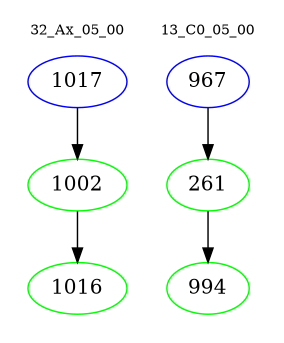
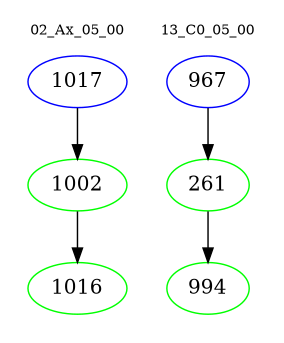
cluster "32_Ax_05_00": label "32_Ax_05_00" -> "02_Ax_05_00"
